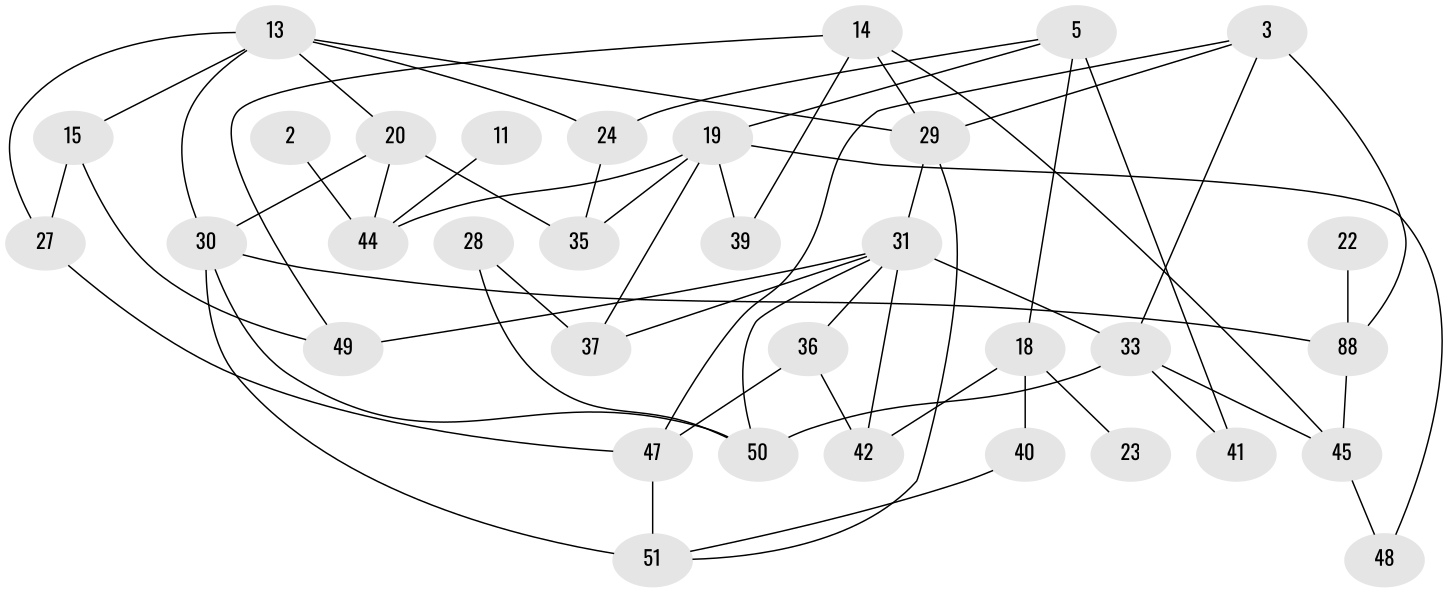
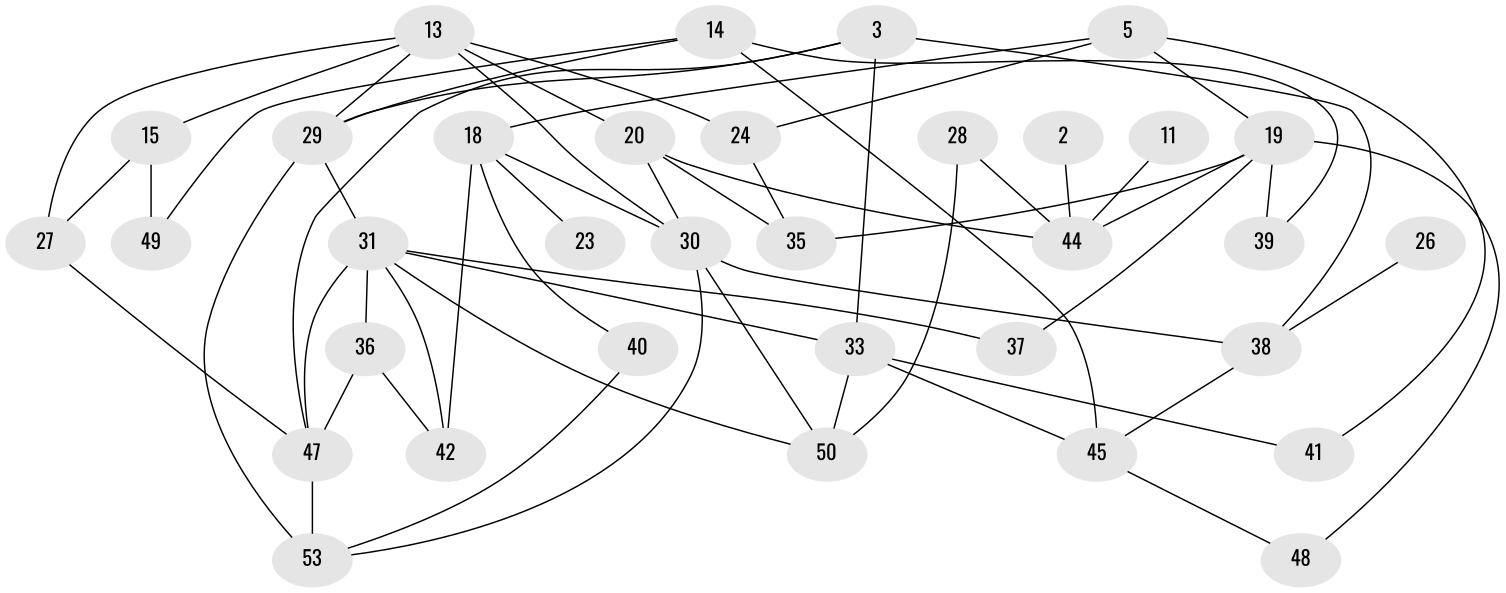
edge "18" -- "30": added
node "22": label "22" -> "26"
edge "28" -- "37": now "28" -- "44"
edge "31" -- "49": now "31" -- "47"
node "88": label "88" -> "38"
node "51": label "51" -> "53"
